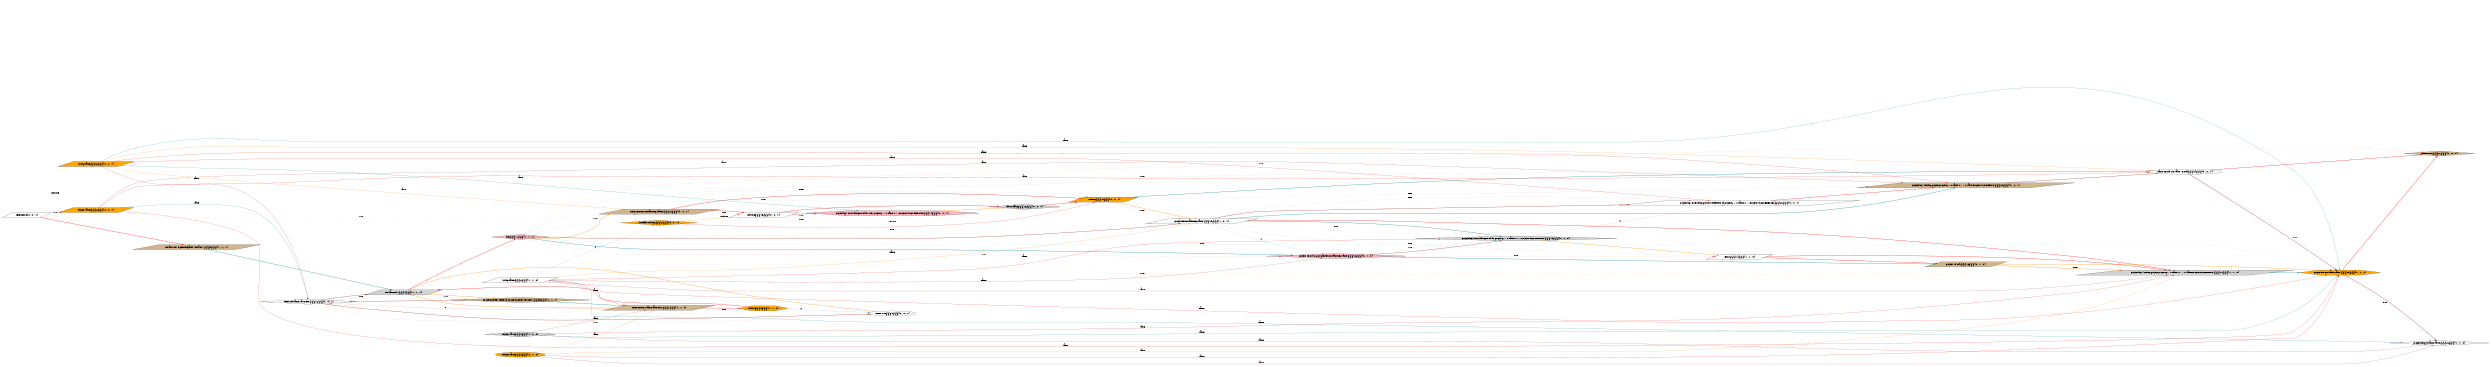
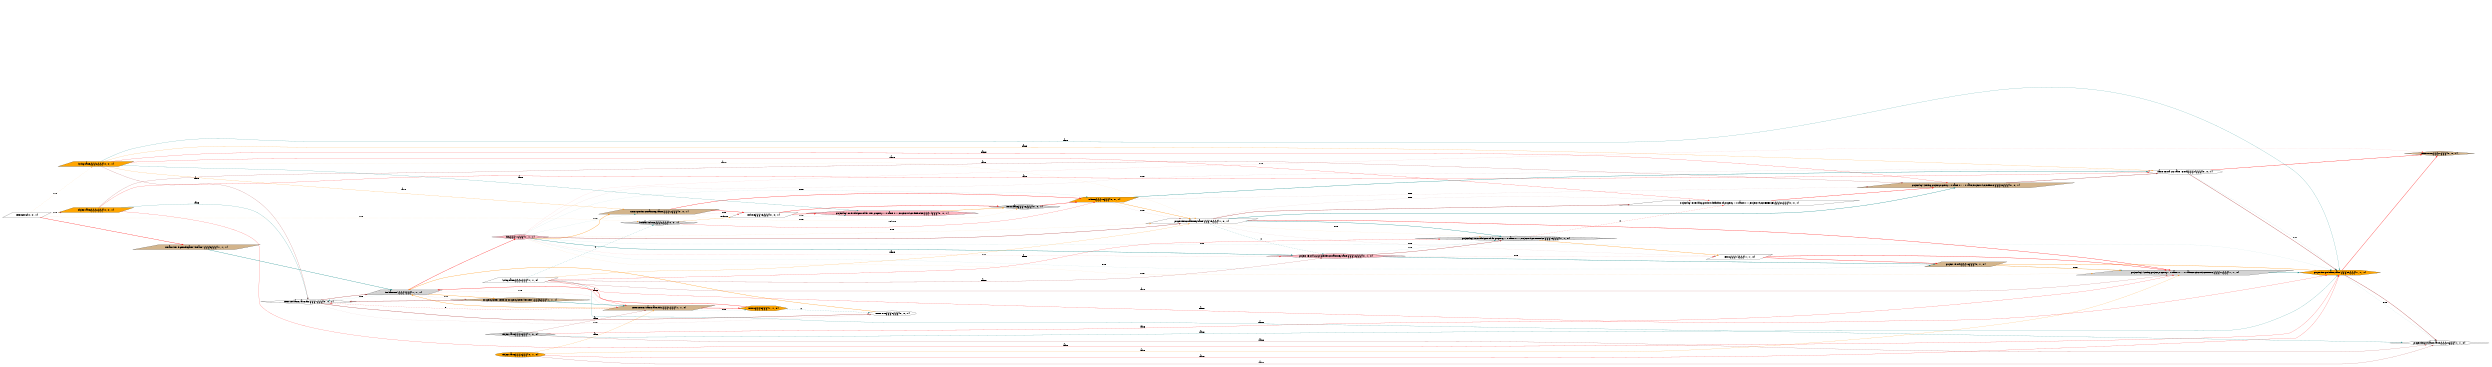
edge "setProperty['0', '0', '1']" -> "String name@@@2@@@['0', '0', '1']": label "verbose" -> "true"
edge "this@@@11@@@['1', '1', '1']" -> "return false@@@16@@@['0', '0', '1']": now "this@@@11@@@['1', '1', '1']" -> "project != null@@@16@@@['0', '1', '0']"
node "boolean verbose@@@2@@@['0', '0', '1']": fillcolor orange -> lightgrey
edge "iter.hasNext()@@@4@@@['1', '1', '1']" -> "setter.setNew(name,value,this)@@@7@@@['1', '1', '0']": added, label "true"
